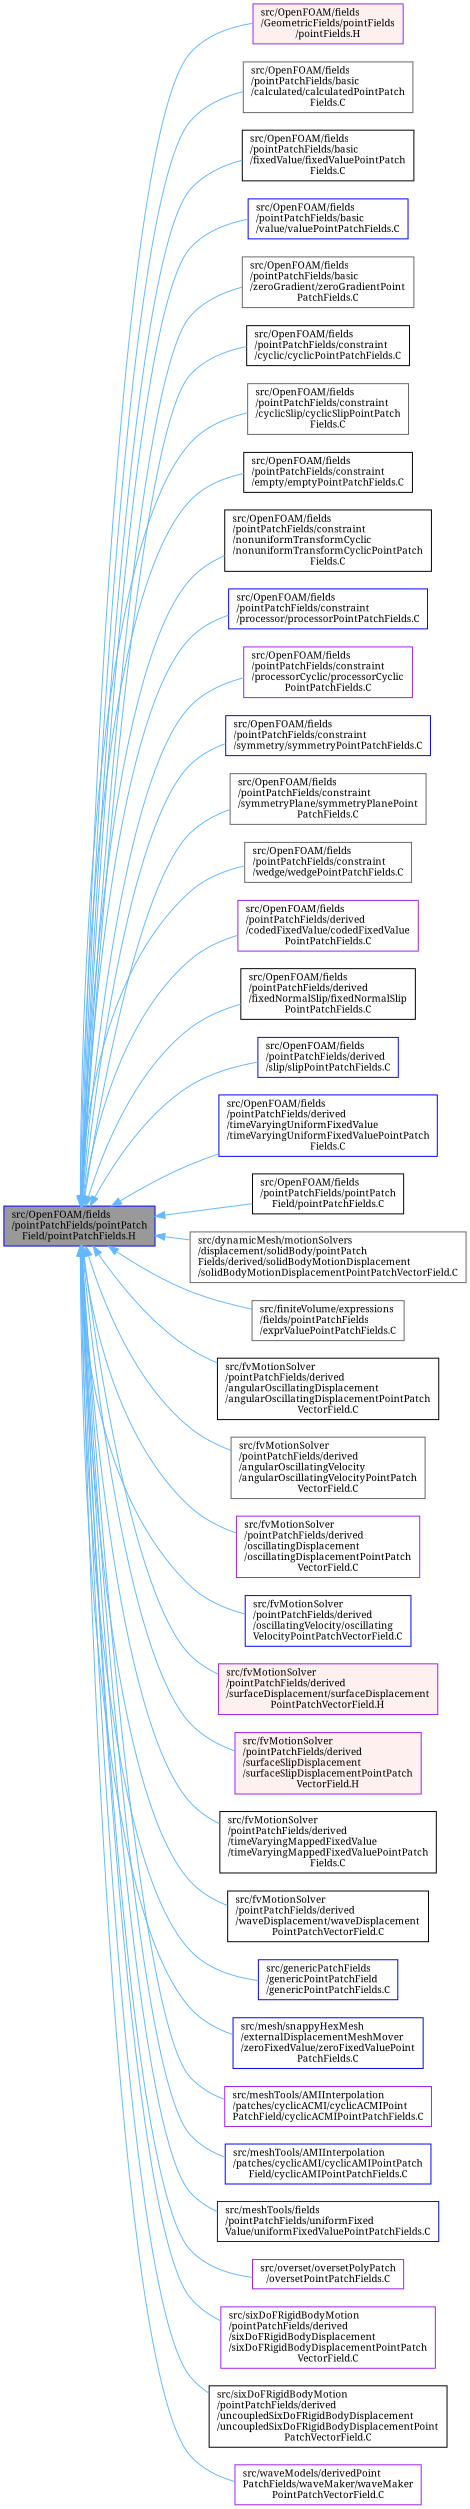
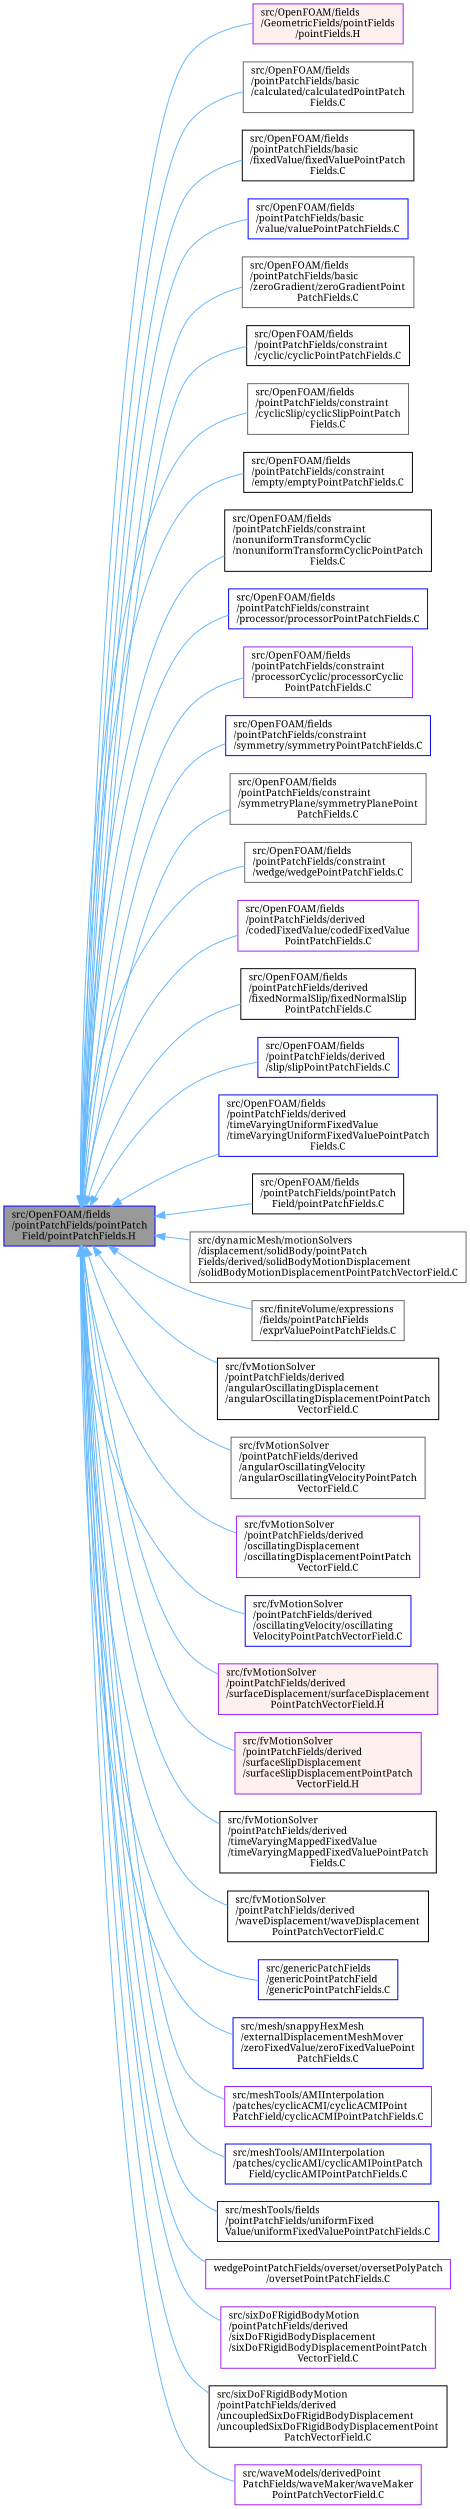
node "src/overset/oversetPolyPatch /oversetPointPatchFields.C": label "src/overset/oversetPolyPatch /oversetPointPatchFields.C" -> "wedgePointPatchFields/overset/oversetPolyPatch /oversetPointPatchFields.C"
